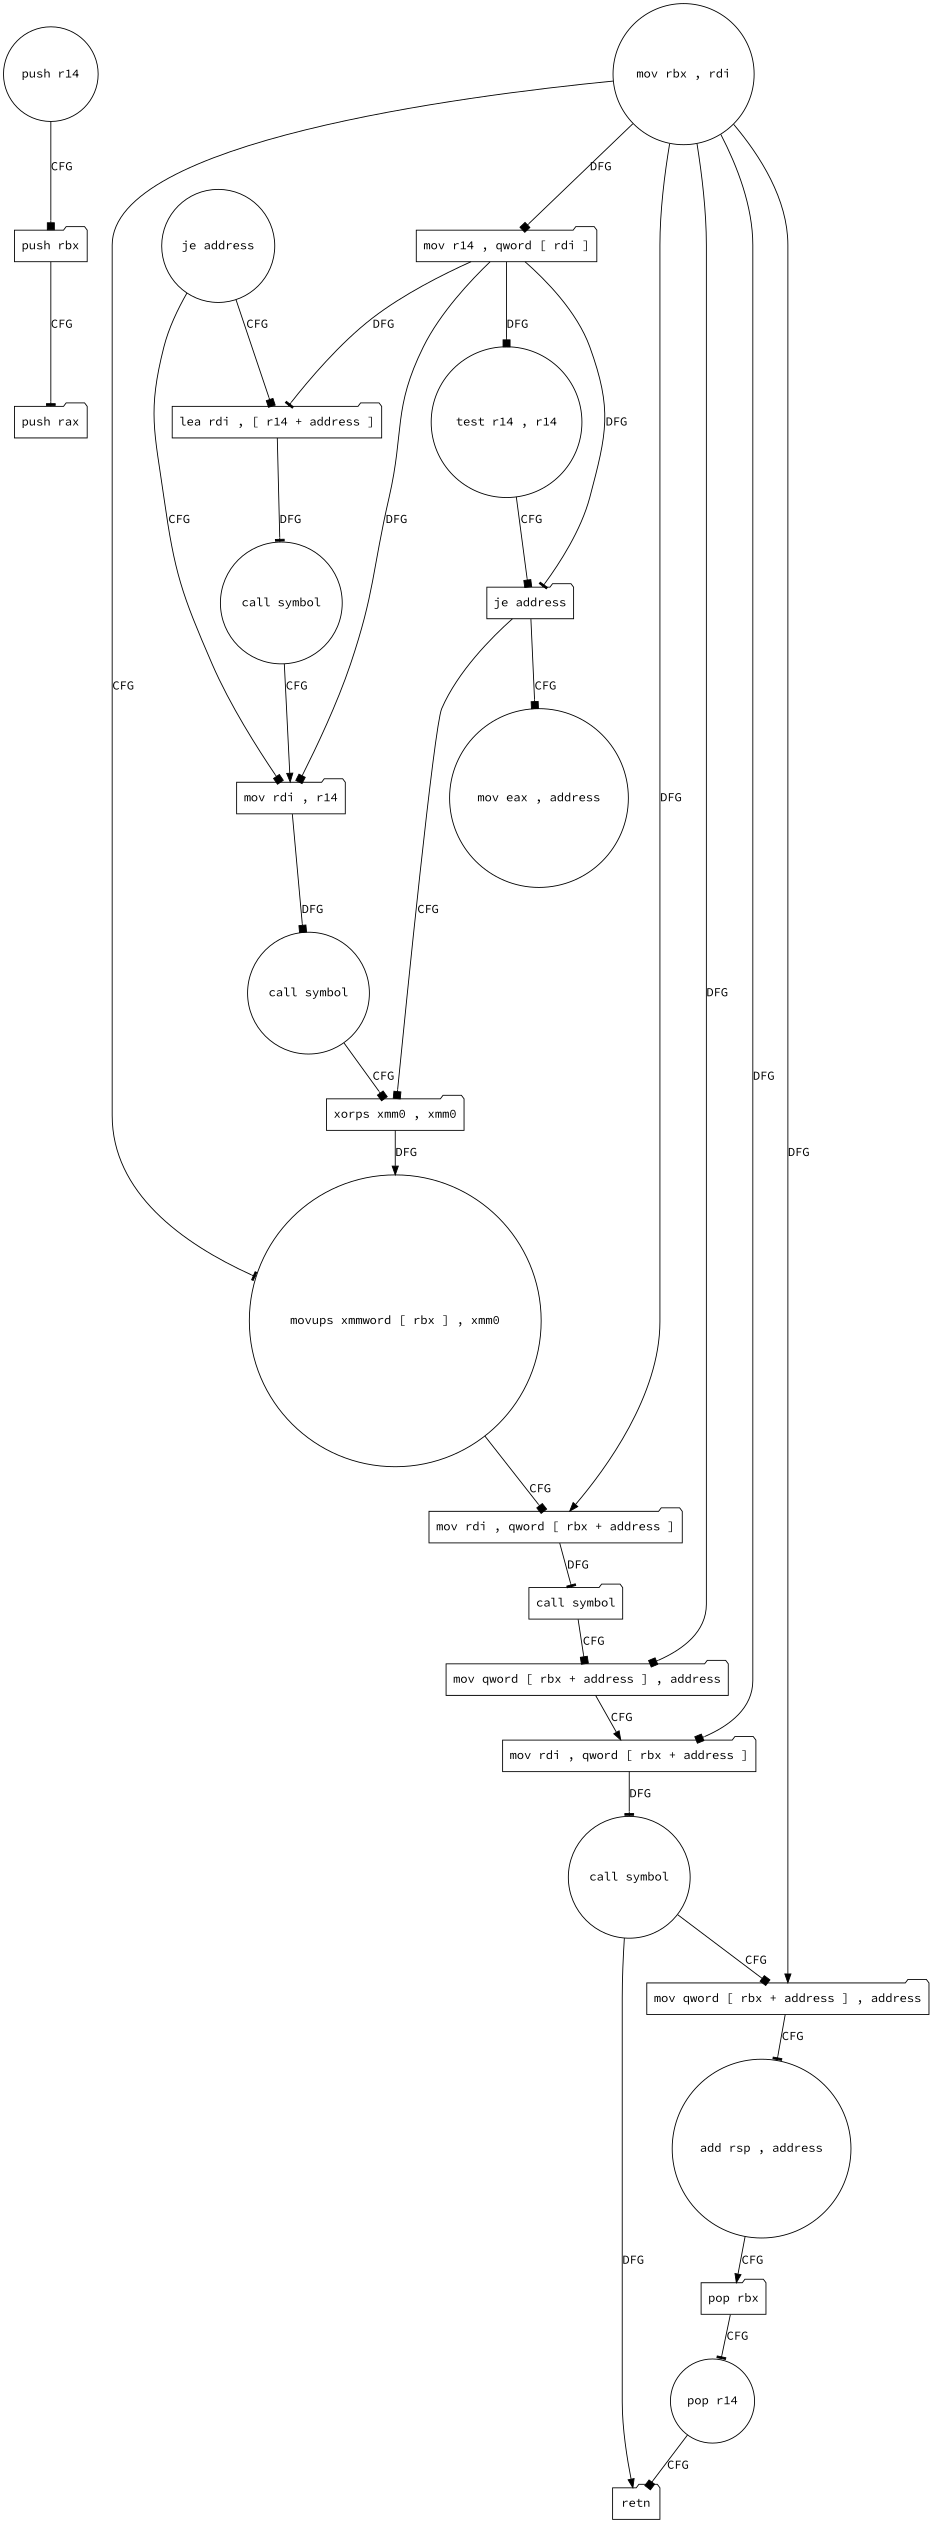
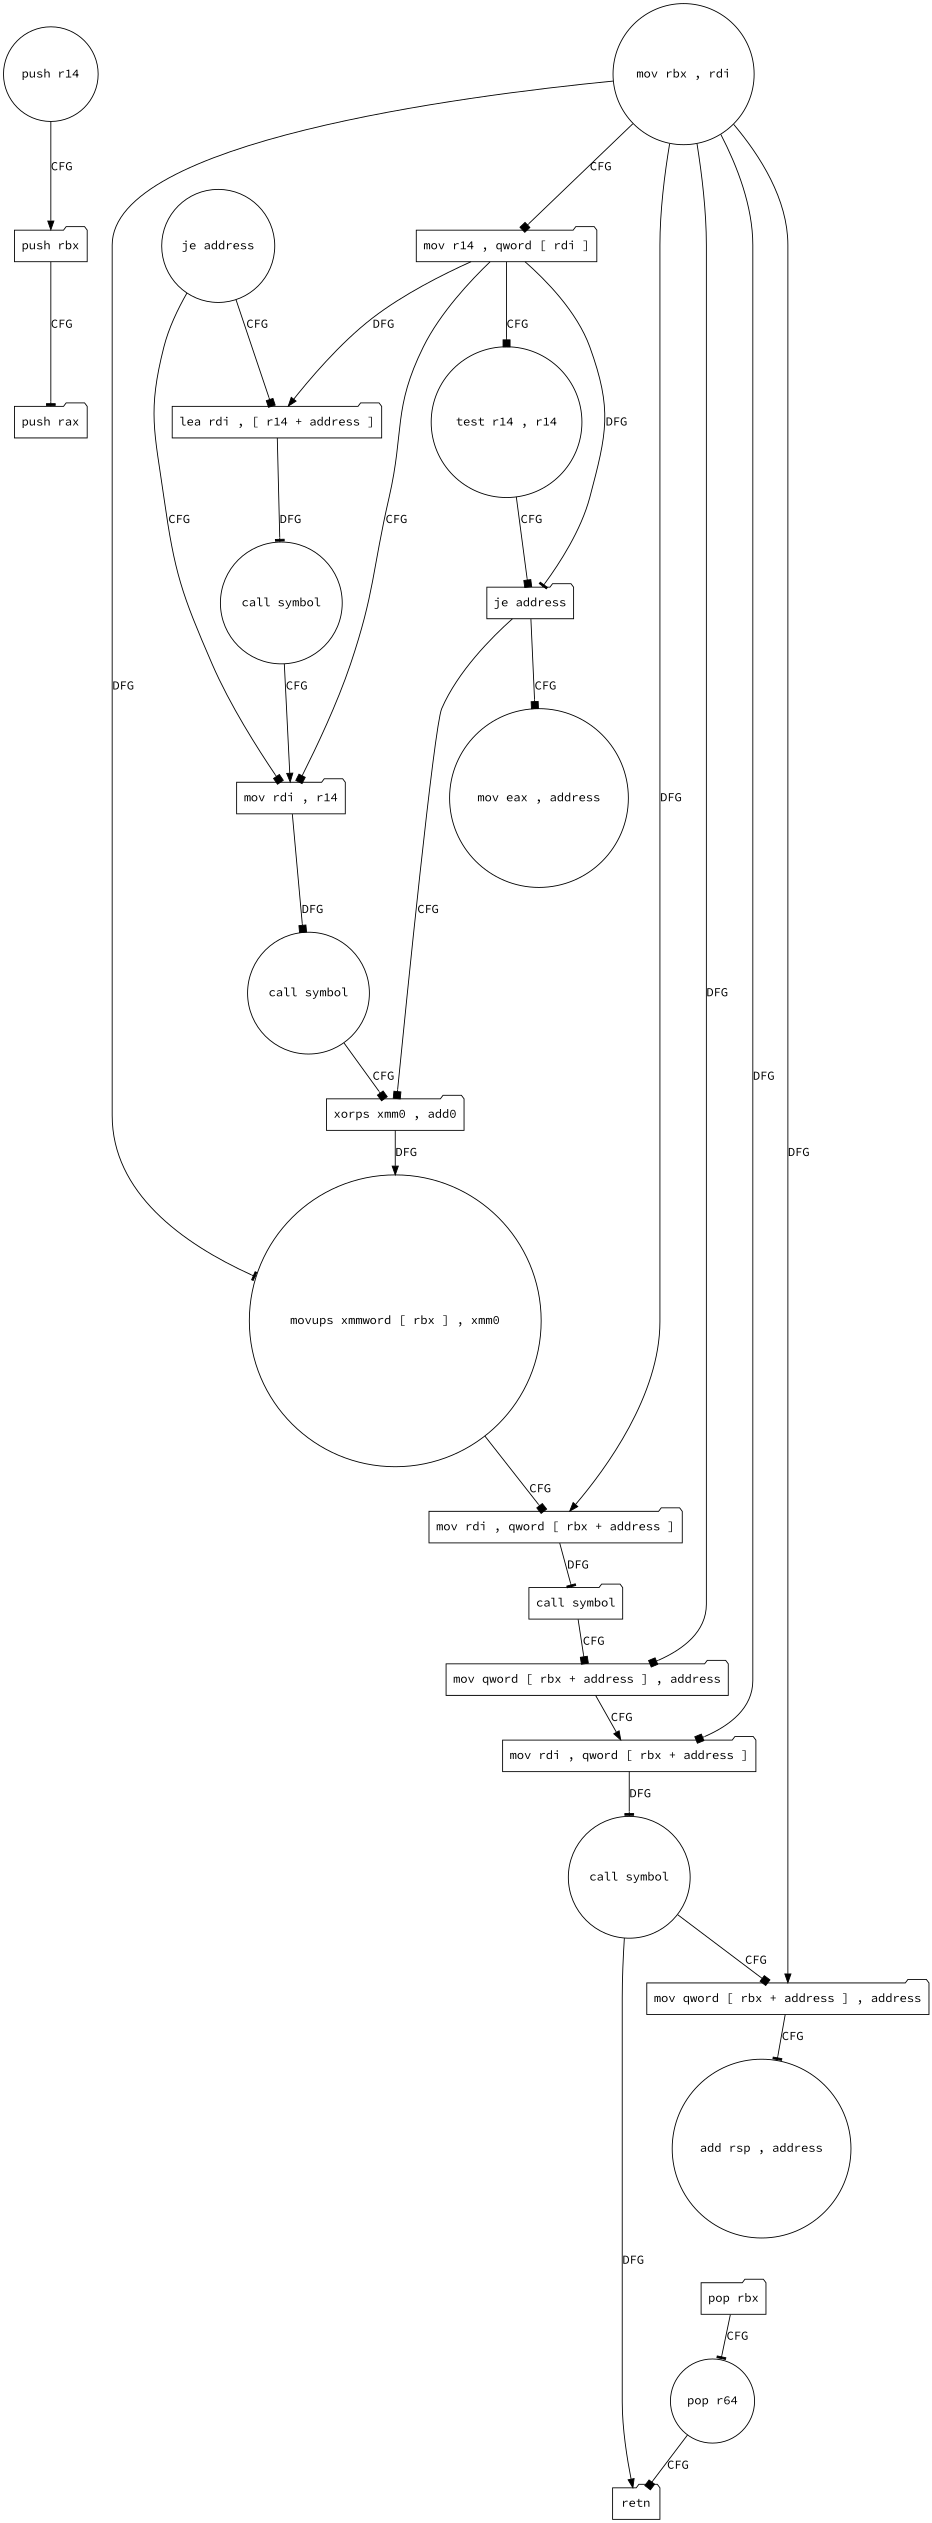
edge "mov rbx , rdi" -> "mov r14 , qword [ rdi ]": label "DFG" -> "CFG"
edge "push r14" -> "push rbx": arrowhead box -> normal
edge "mov r14 , qword [ rdi ]" -> "lea rdi , [ r14 + address ]": arrowhead tee -> normal
edge "mov r14 , qword [ rdi ]" -> "test r14 , r14": label "DFG" -> "CFG"
edge "mov r14 , qword [ rdi ]" -> "mov rdi , r14": label "DFG" -> "CFG"
edge "mov rbx , rdi" -> "movups xmmword [ rbx ] , xmm0": label "CFG" -> "DFG"
node "xorps xmm0 , xmm0": label "xorps xmm0 , xmm0" -> "xorps xmm0 , add0"
edge "add rsp , address" -> "pop rbx": removed, label "CFG"
node "pop r14": label "pop r14" -> "pop r64"
